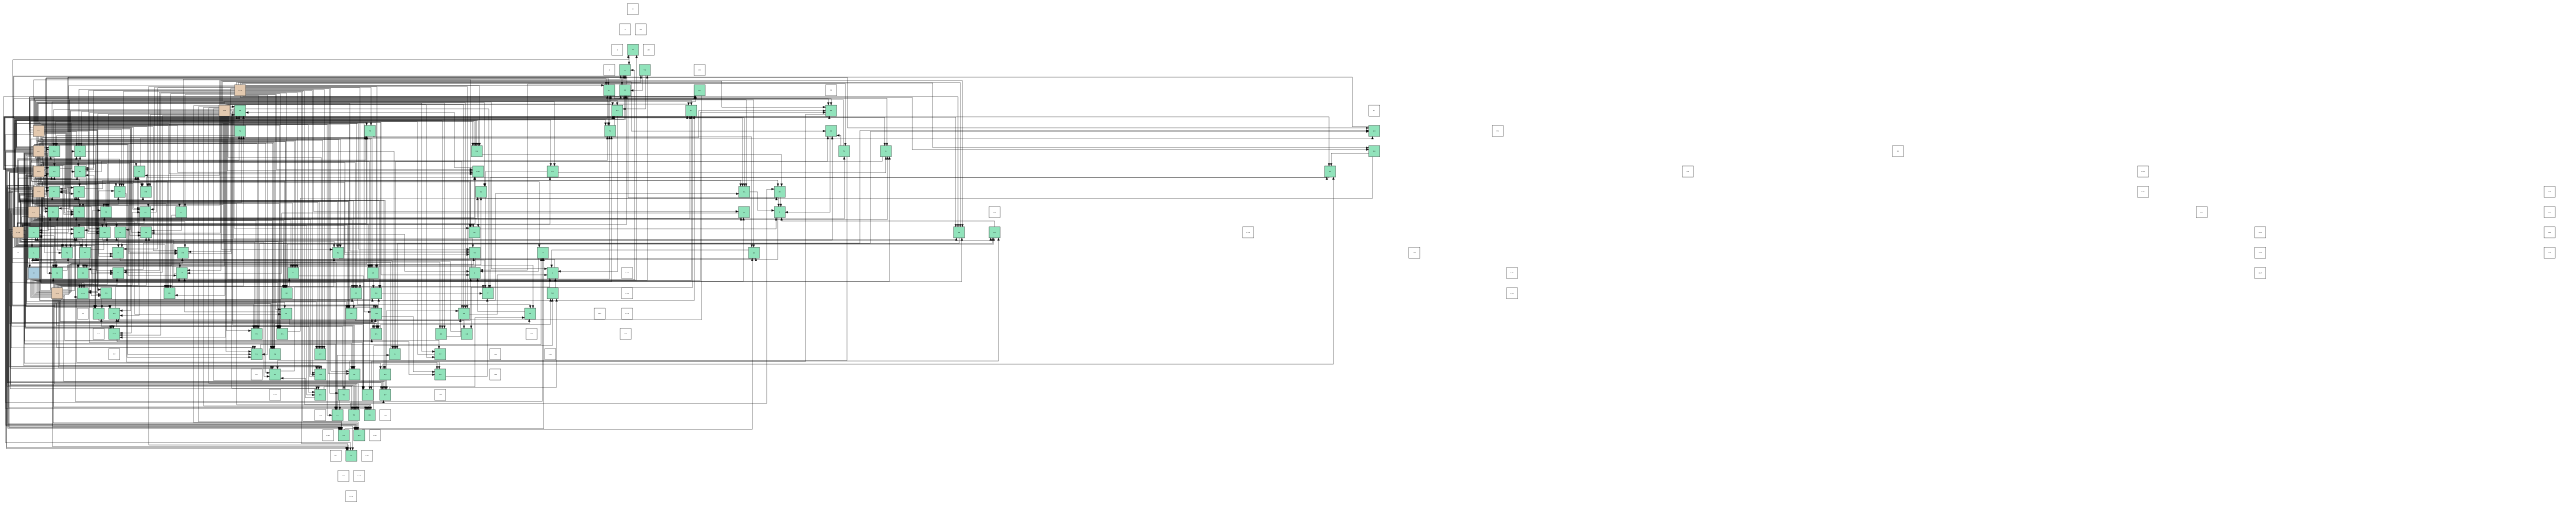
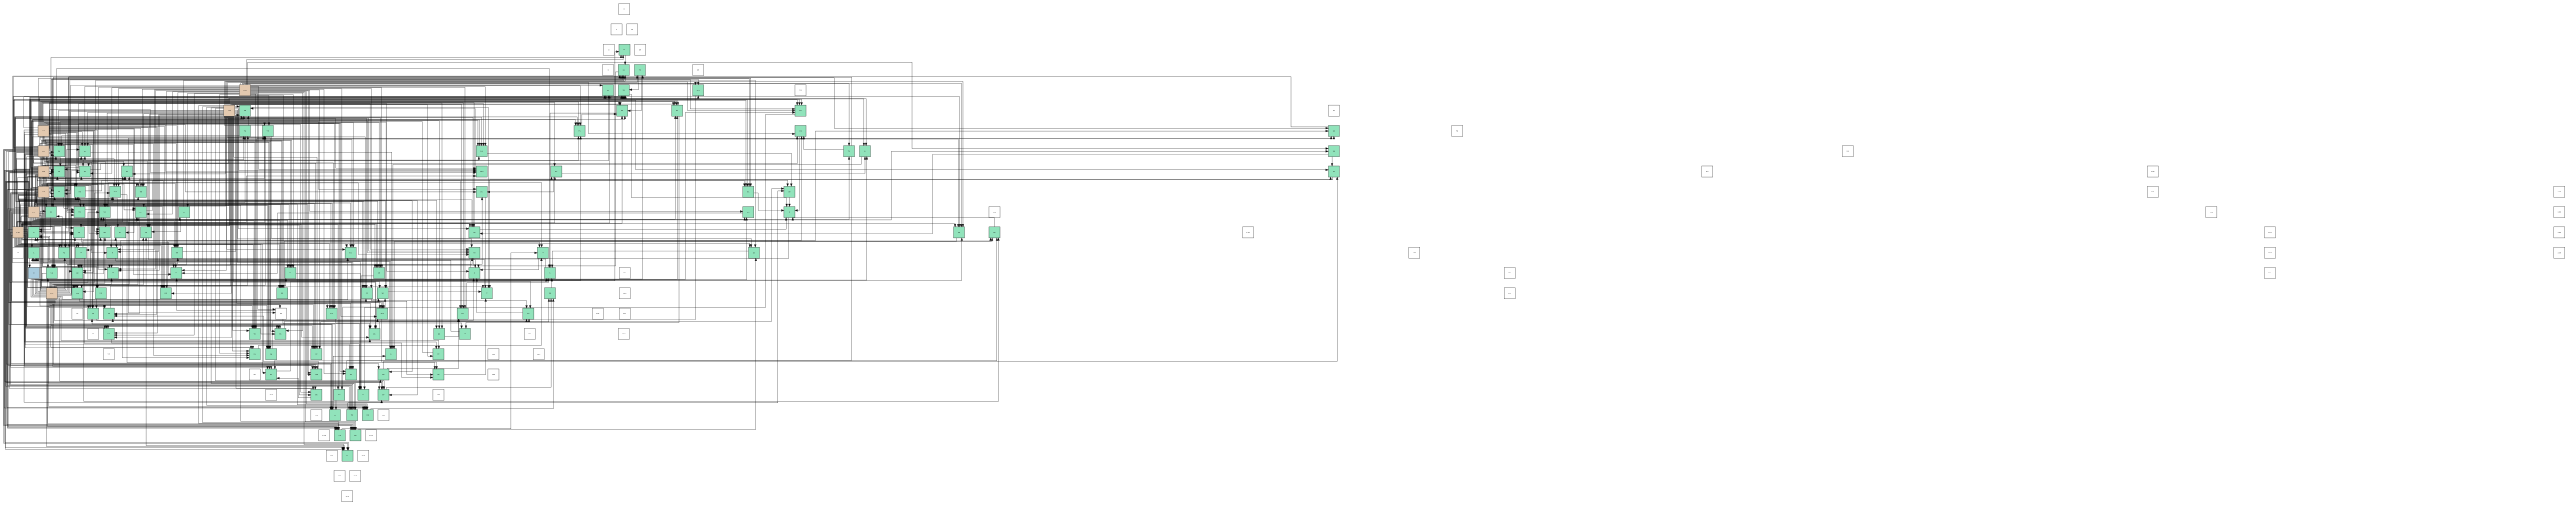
edge "108" -> "47": added
edge "114" -> "42": removed
edge "44" -> "14": added
edge "109" -> "8": removed
node "62": fillcolor #91e3bb -> #ffffff
edge "84" -> "16": now "57" -> "16"
